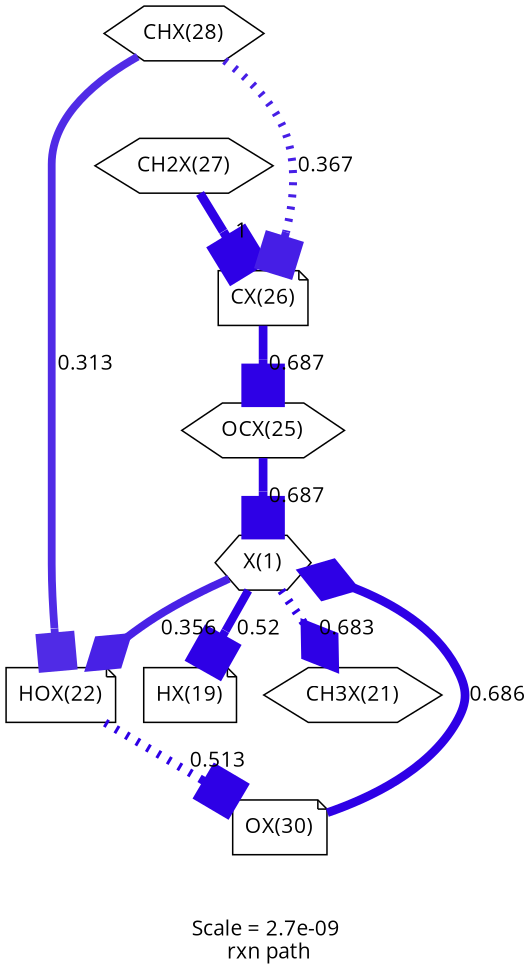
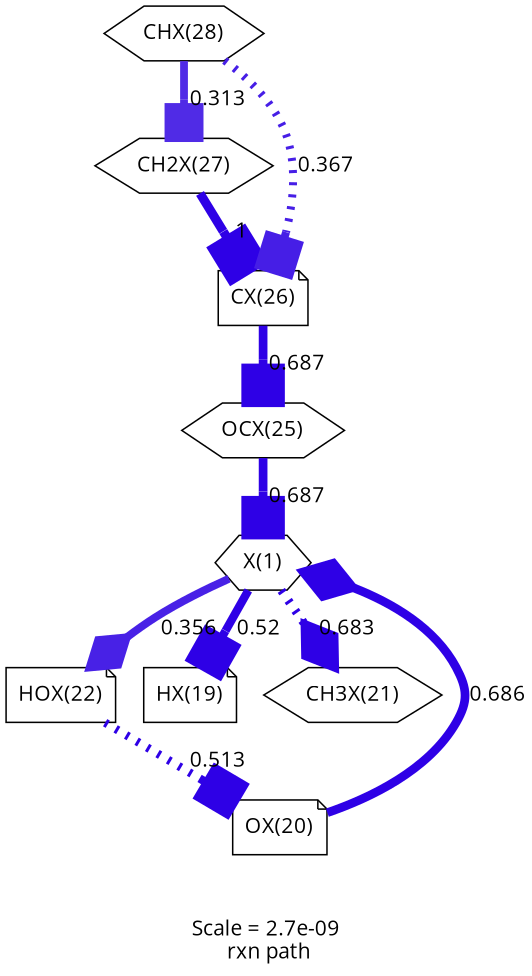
edge "CHX(28)" -> "HOX(22)": now "CHX(28)" -> "CH2X(27)"
node "OX(30)": label "OX(30)" -> "OX(20)"
